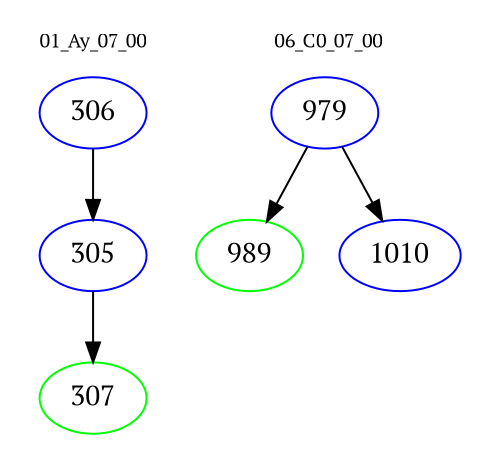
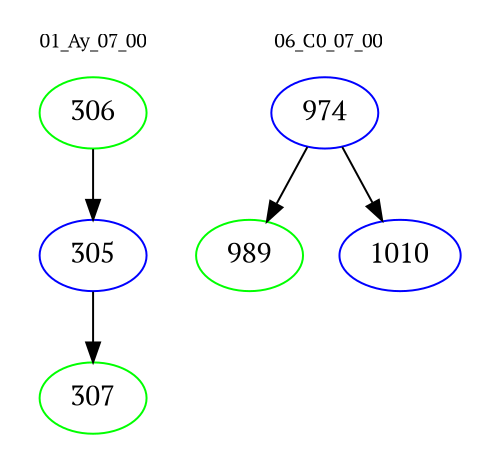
node "306": color blue -> green
node "979": label "979" -> "974"
